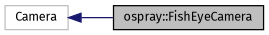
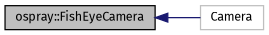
edge "ospray::FishEyeCamera" -> "Camera": reversed
